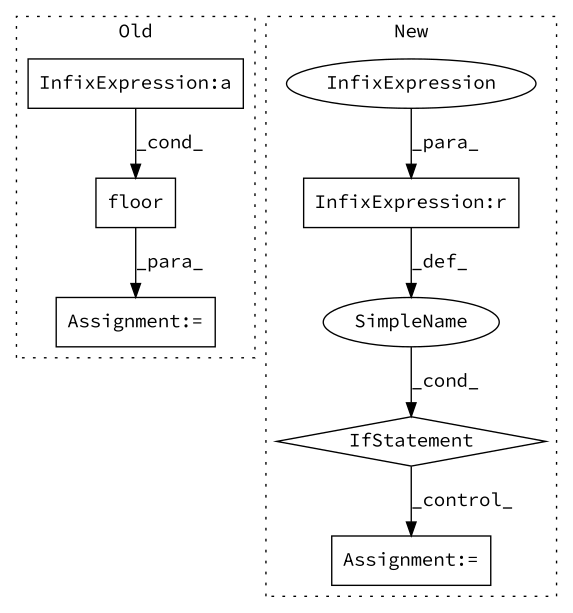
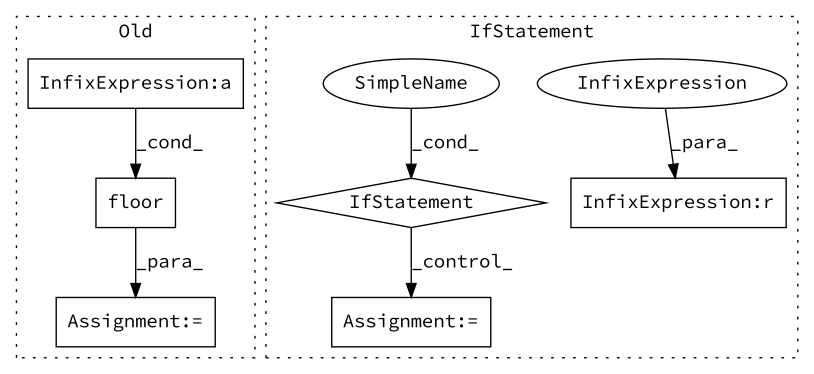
cluster "New": label "New" -> "IfStatement"
edge "InfixExpression:r" -> "SimpleName": removed, label "_def_"
